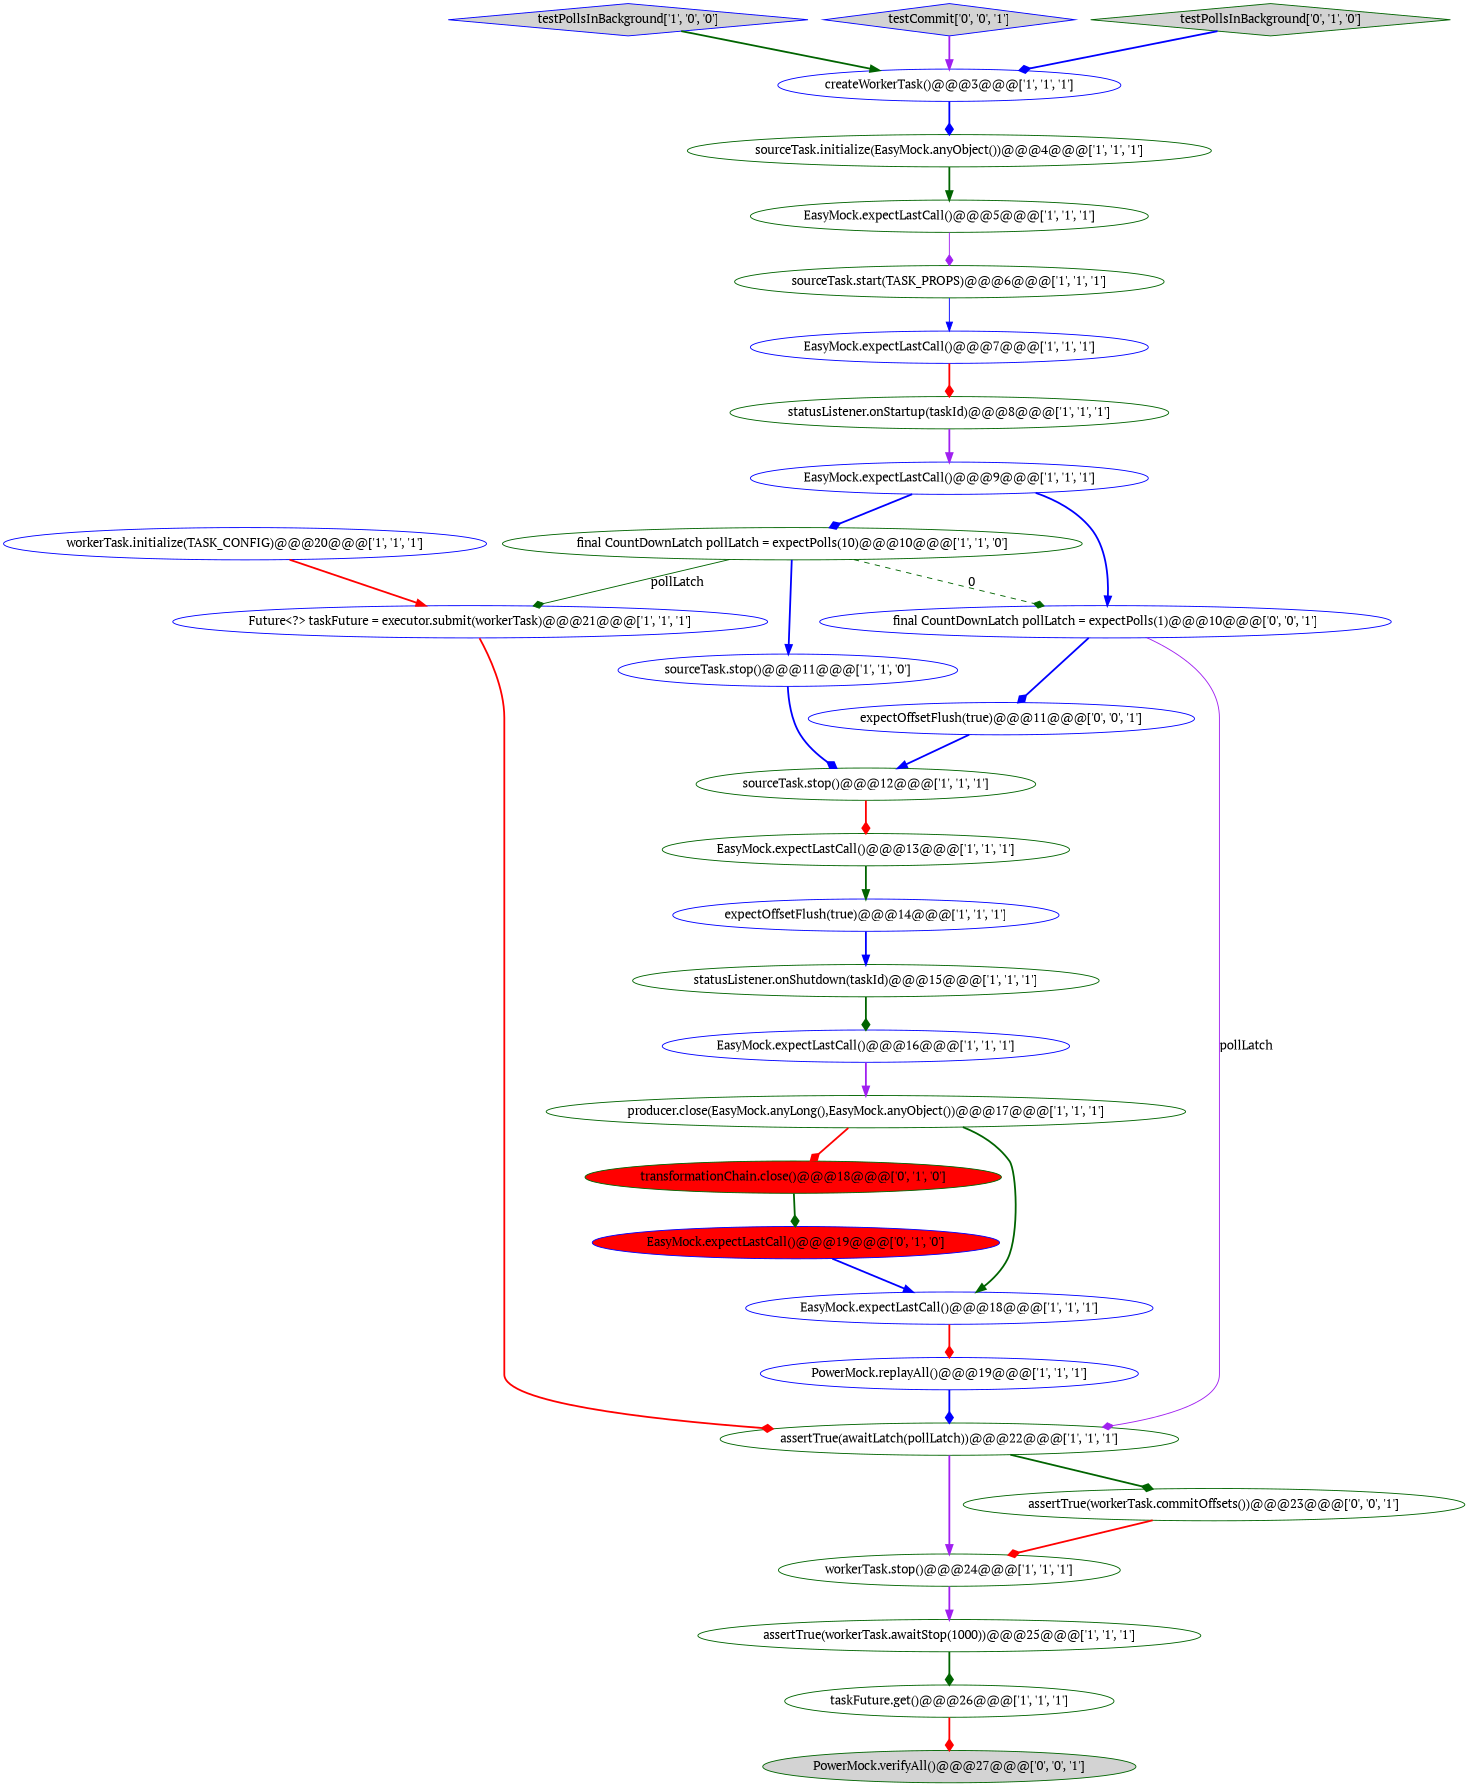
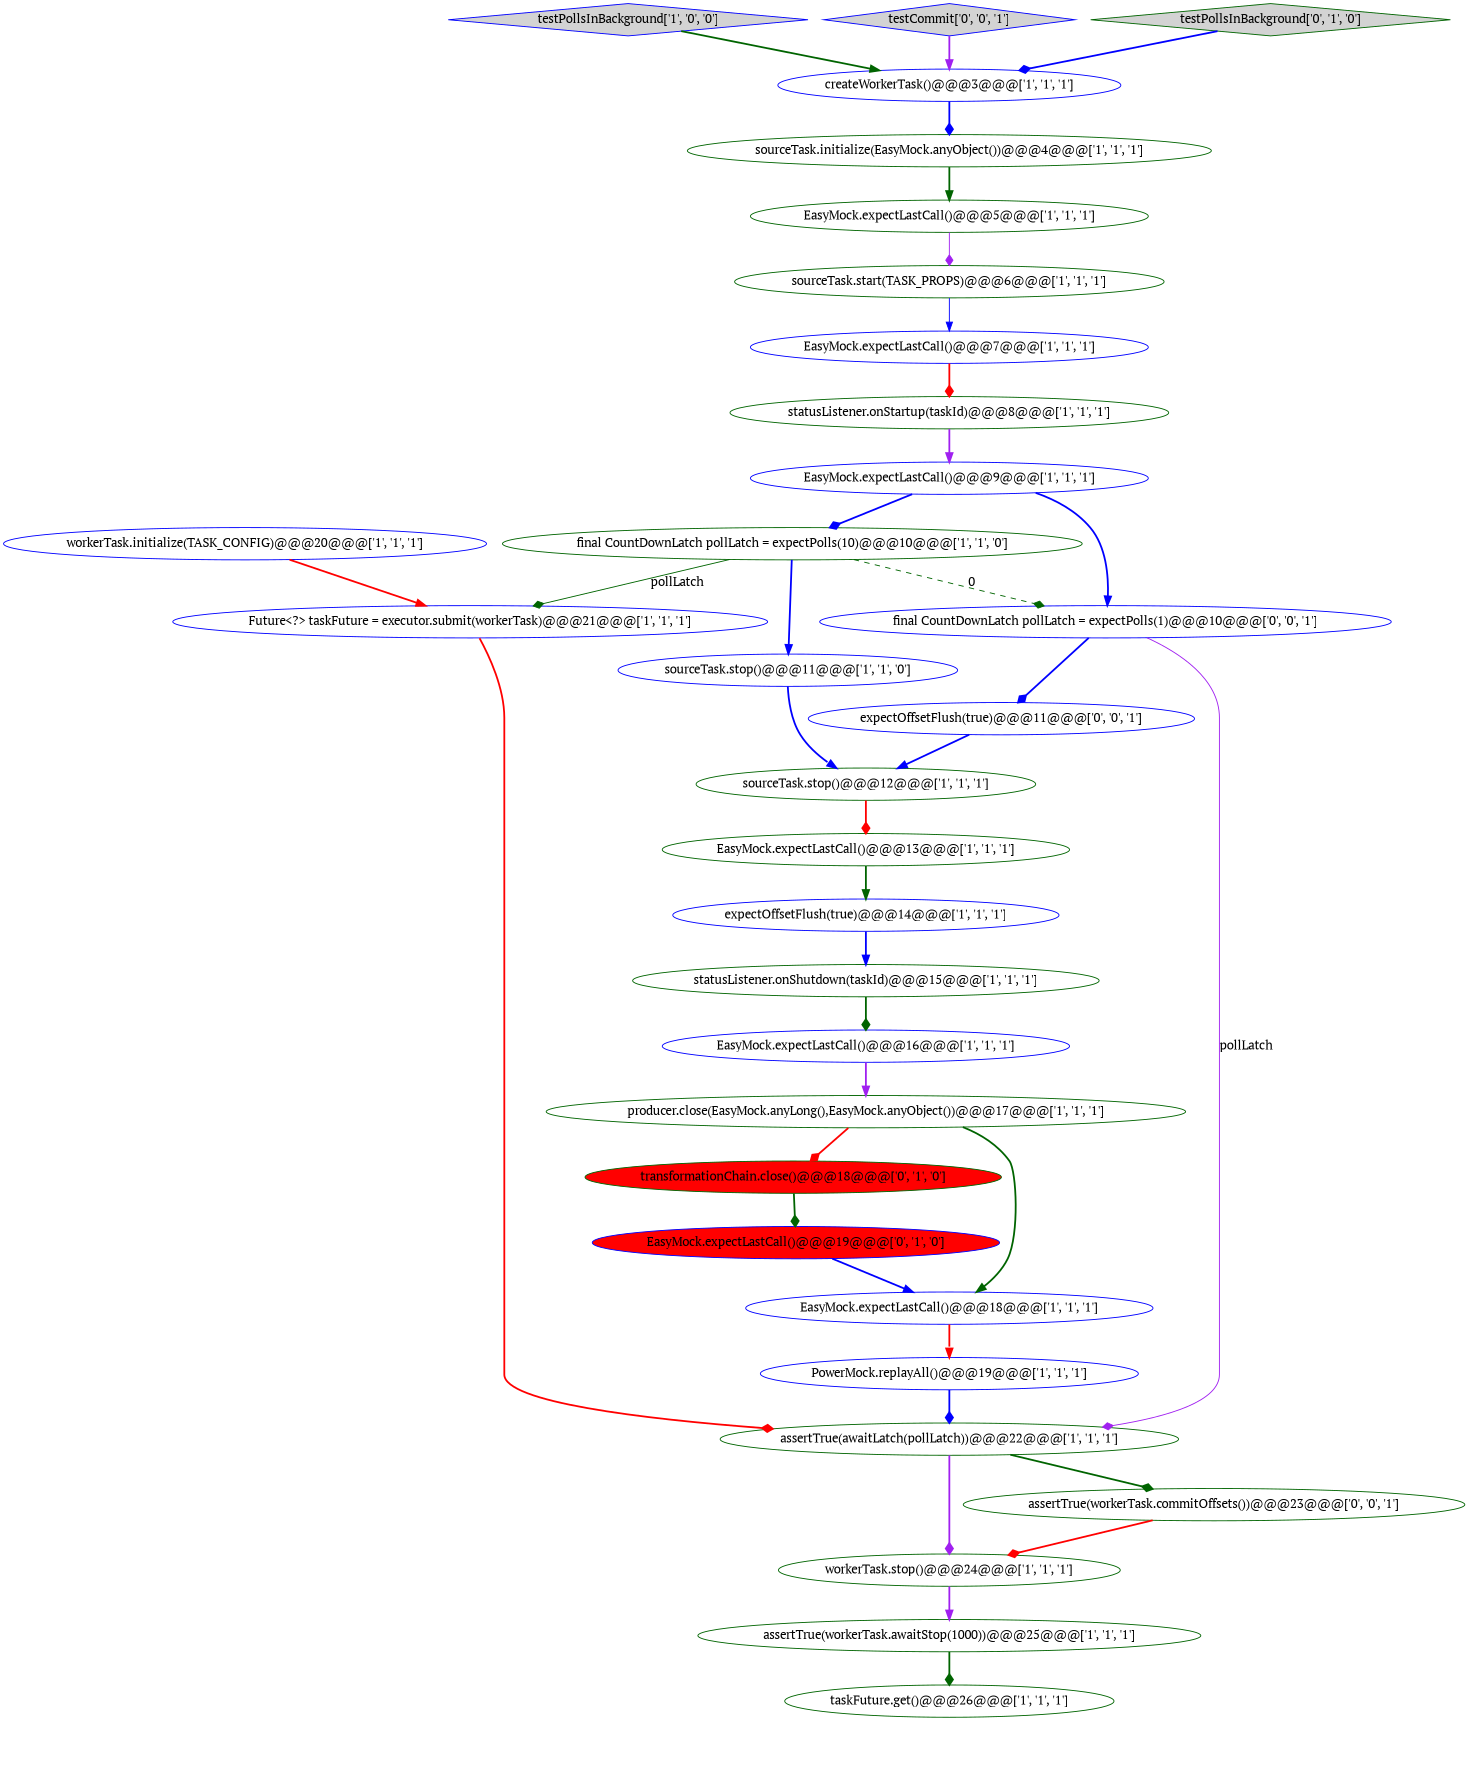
edge "sourceTask.stop()@@@11@@@['1', '1', '0']" -> "sourceTask.stop()@@@12@@@['1', '1', '1']": arrowhead diamond -> normal
edge "EasyMock.expectLastCall()@@@18@@@['1', '1', '1']" -> "PowerMock.replayAll()@@@19@@@['1', '1', '1']": arrowhead diamond -> normal
edge "assertTrue(awaitLatch(pollLatch))@@@22@@@['1', '1', '1']" -> "workerTask.stop()@@@24@@@['1', '1', '1']": arrowhead normal -> diamond
node "PowerMock.verifyAll()@@@27@@@['0', '0', '1']": removed
